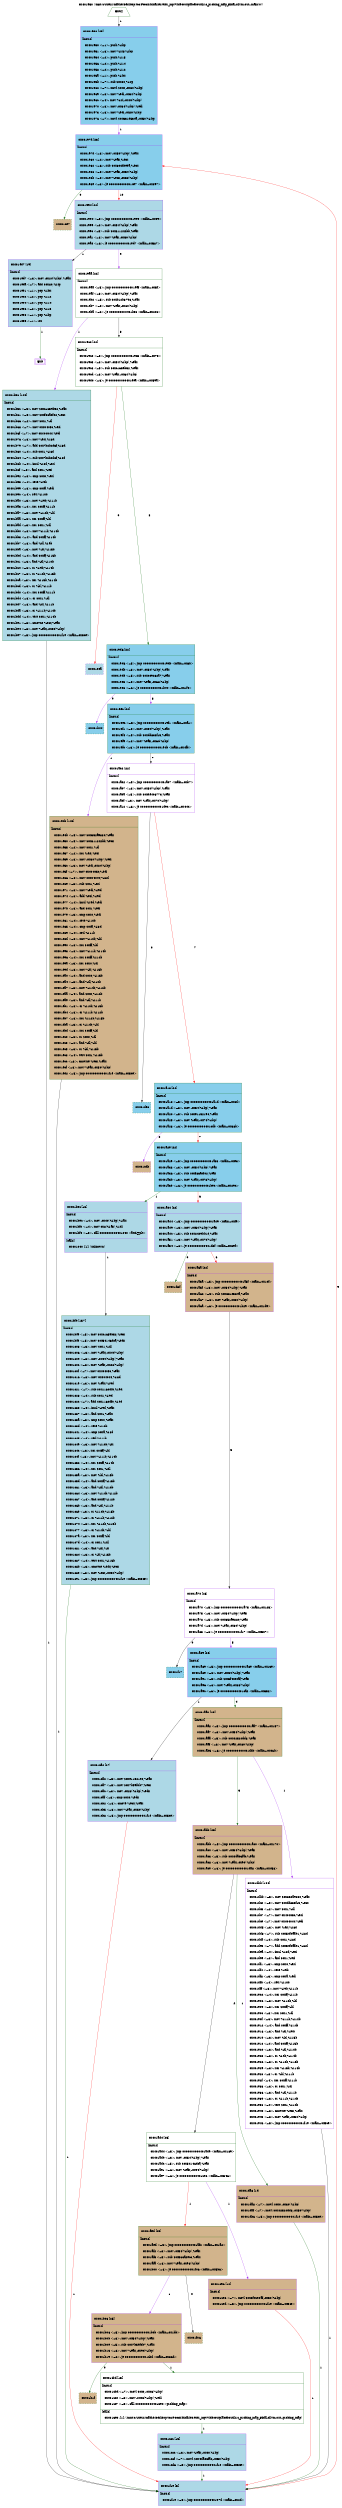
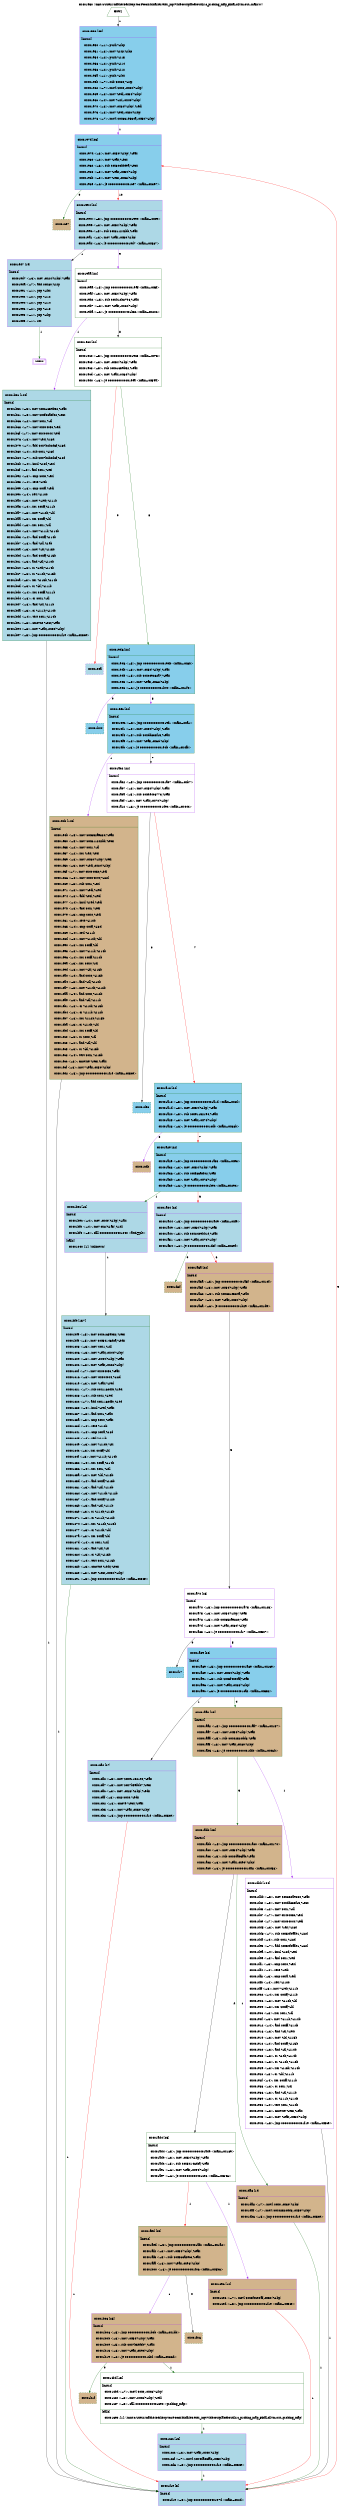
node "Exit": label "Exit" -> "Users"
